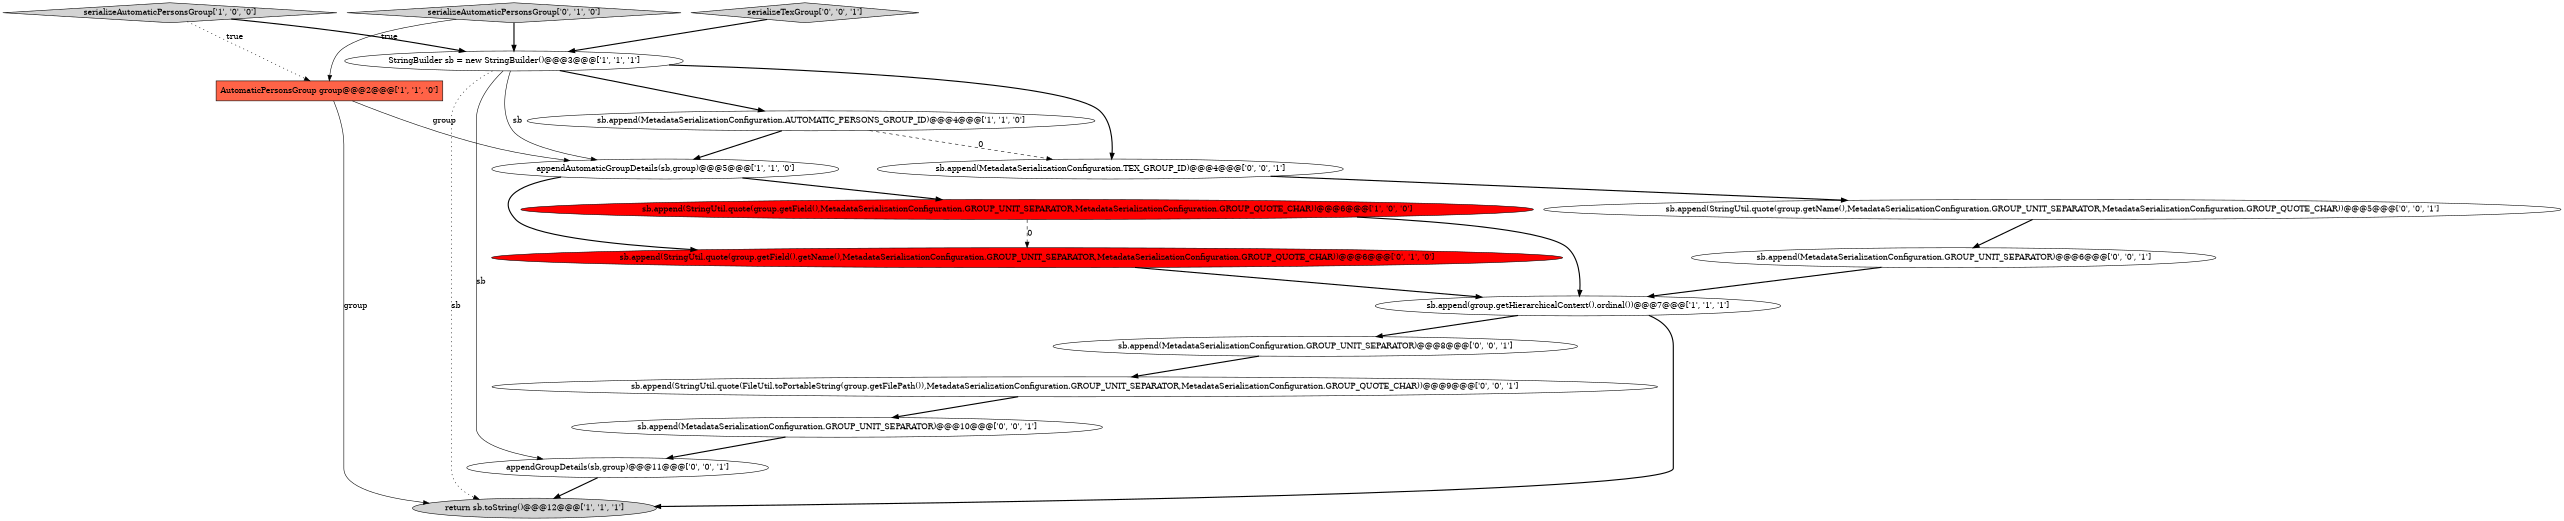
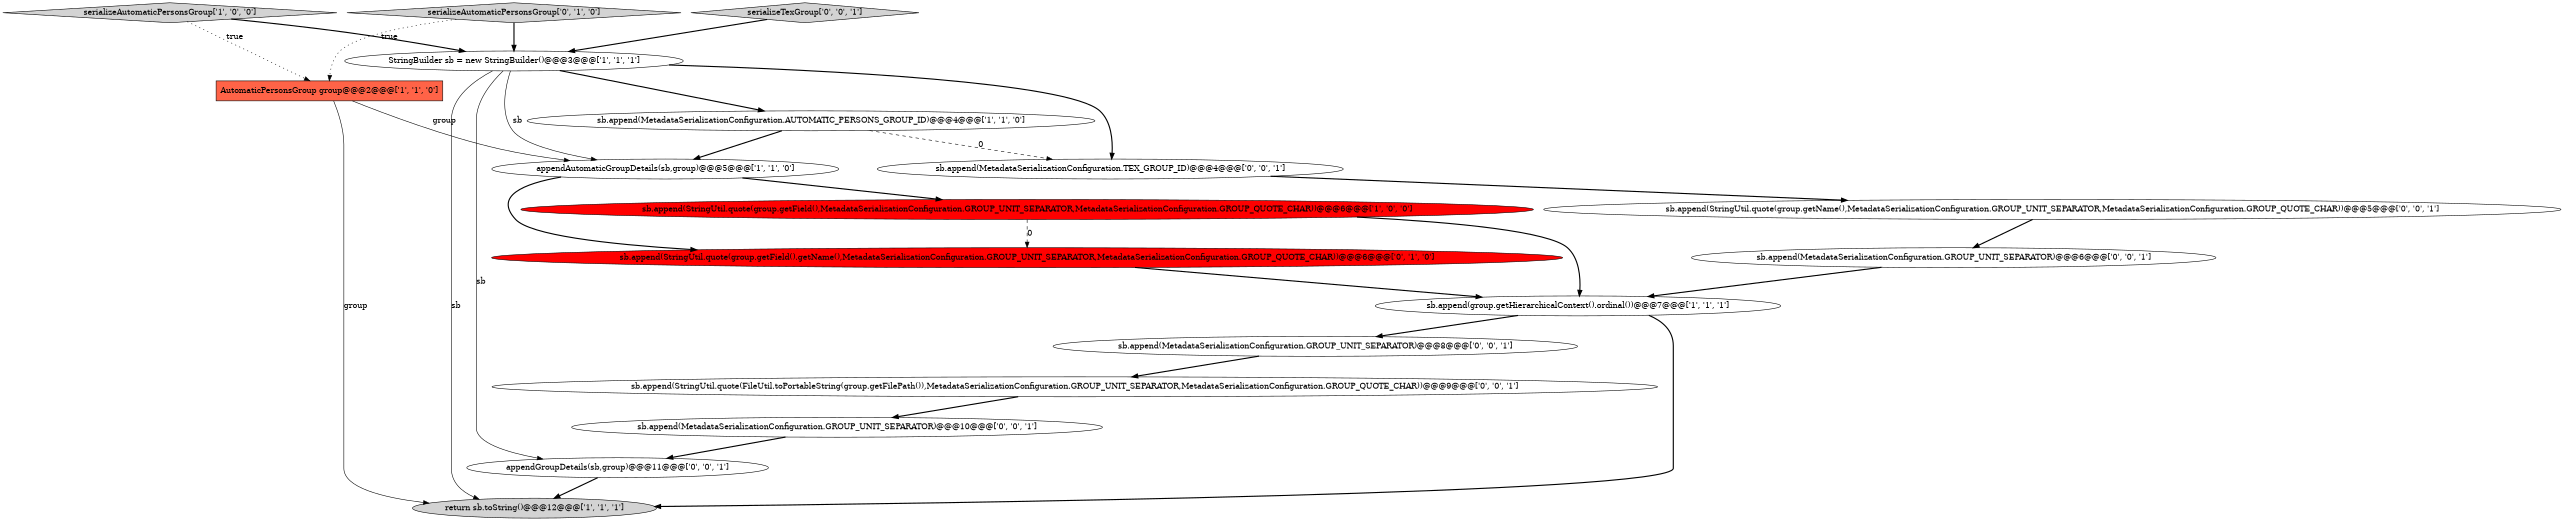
edge "serializeAutomaticPersonsGroup['0', '1', '0']" -> "AutomaticPersonsGroup group@@@2@@@['1', '1', '0']": style solid -> dotted
edge "StringBuilder sb = new StringBuilder()@@@3@@@['1', '1', '1']" -> "return sb.toString()@@@12@@@['1', '1', '1']": style dotted -> solid
